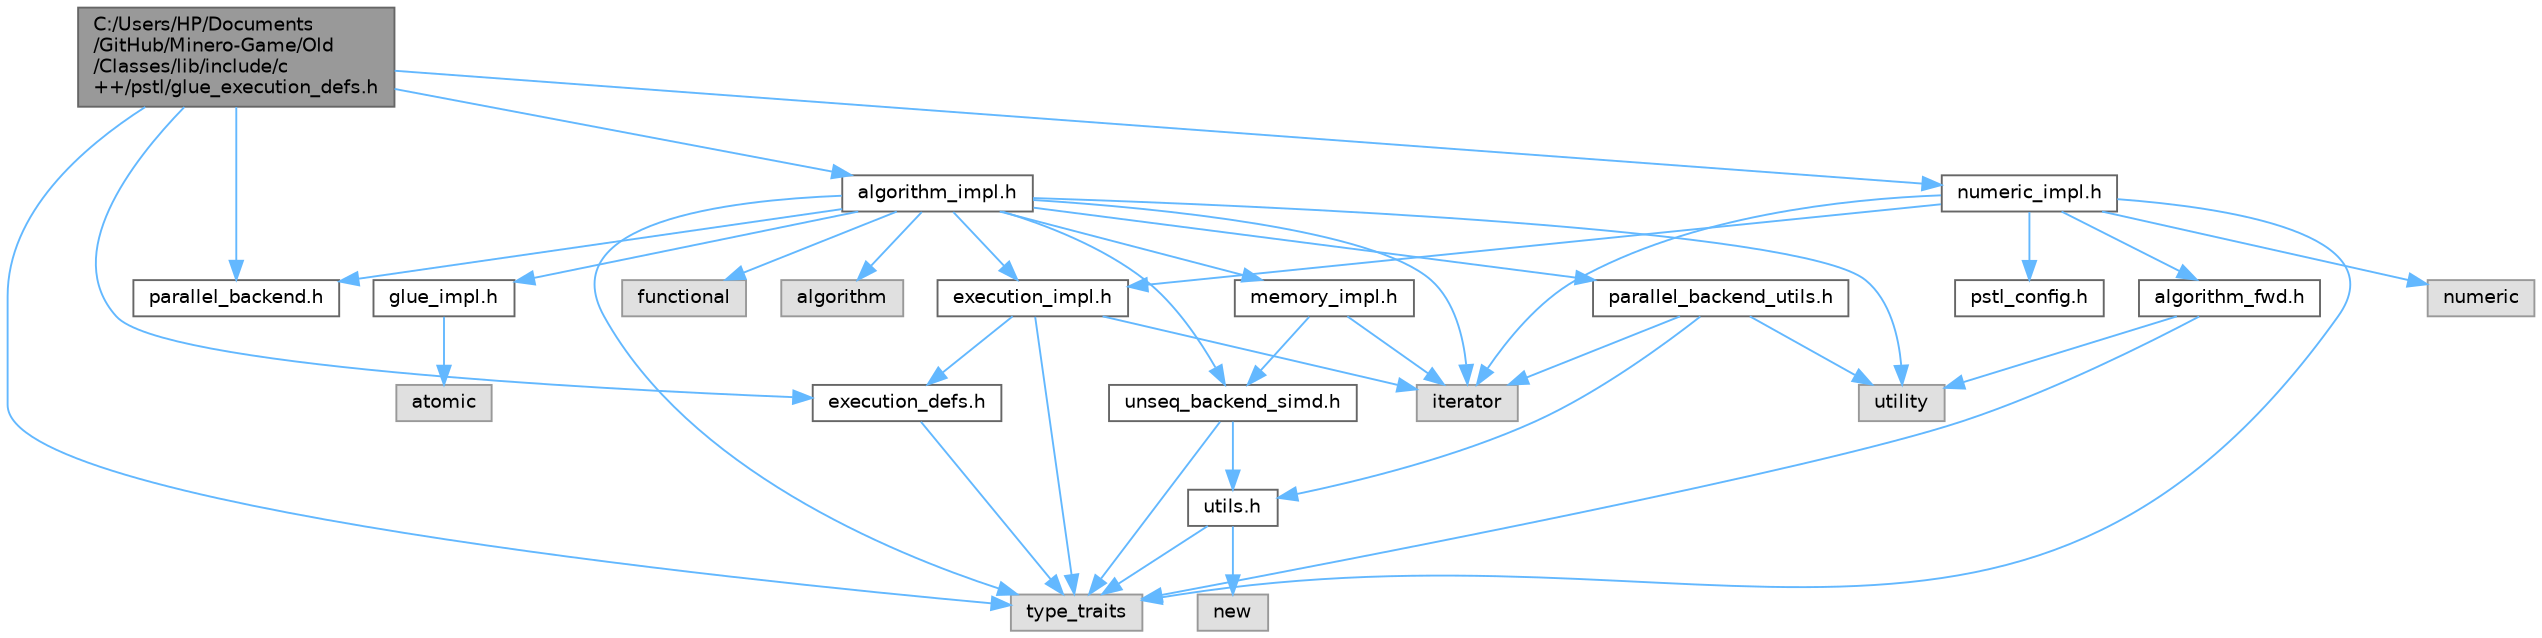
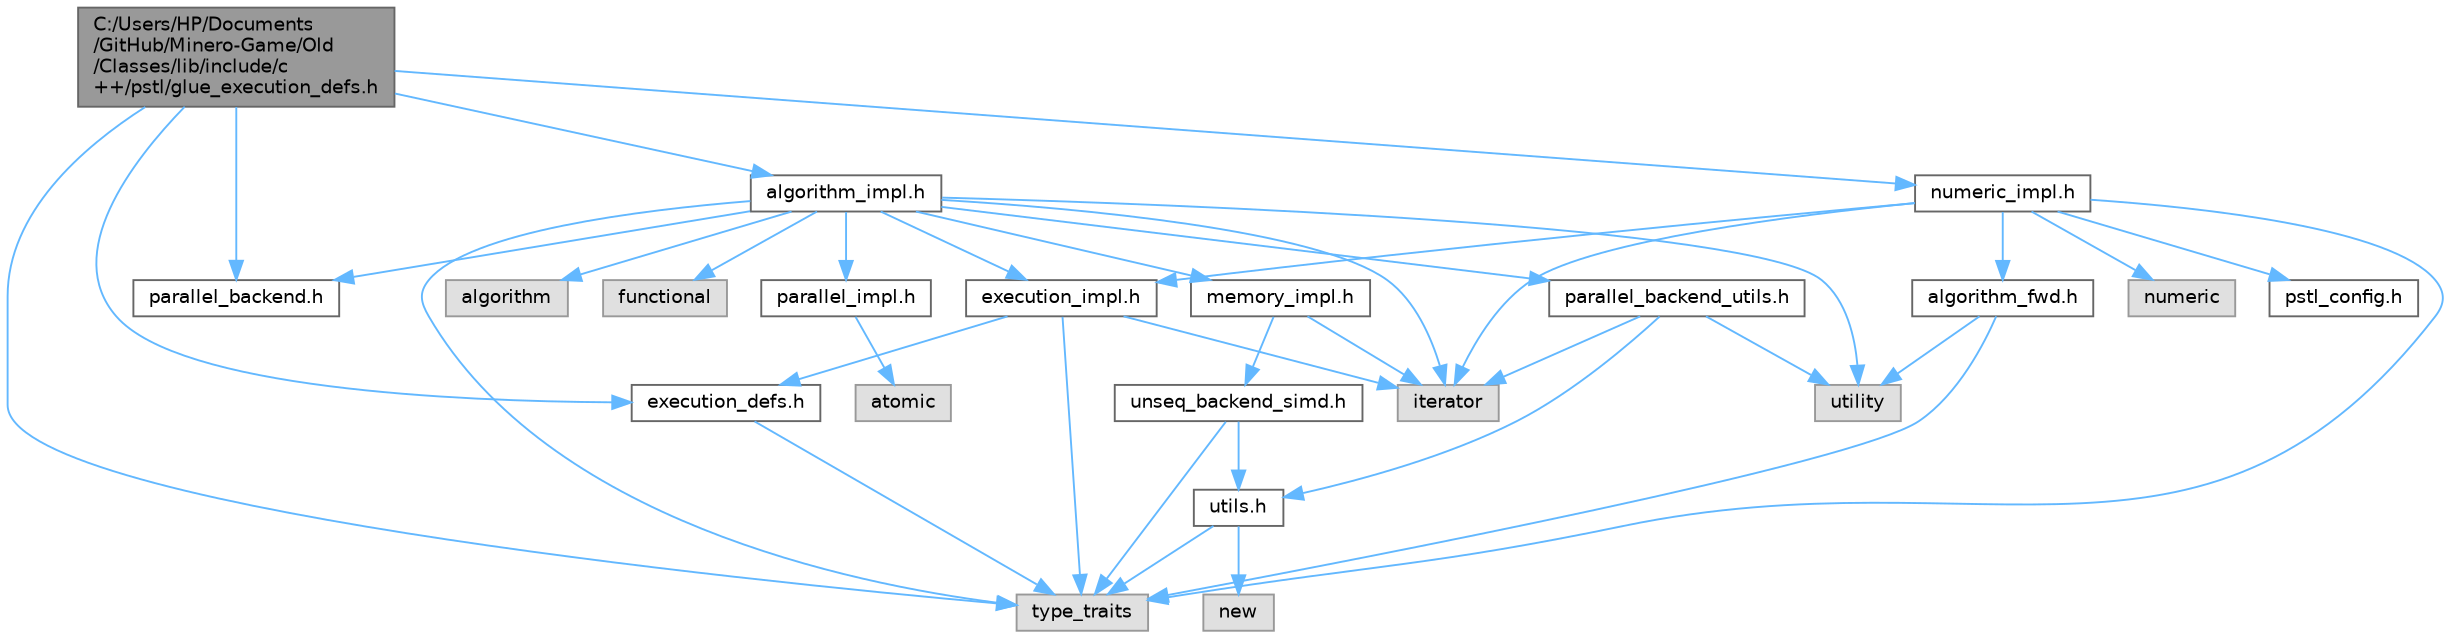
edge "algorithm_impl.h" -> "unseq_backend_simd.h": removed
node "glue_impl.h": label "glue_impl.h" -> "parallel_impl.h"
